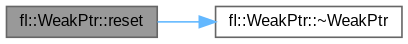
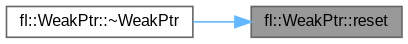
edge "fl::WeakPtr::reset" -> "fl::WeakPtr::~WeakPtr": reversed
